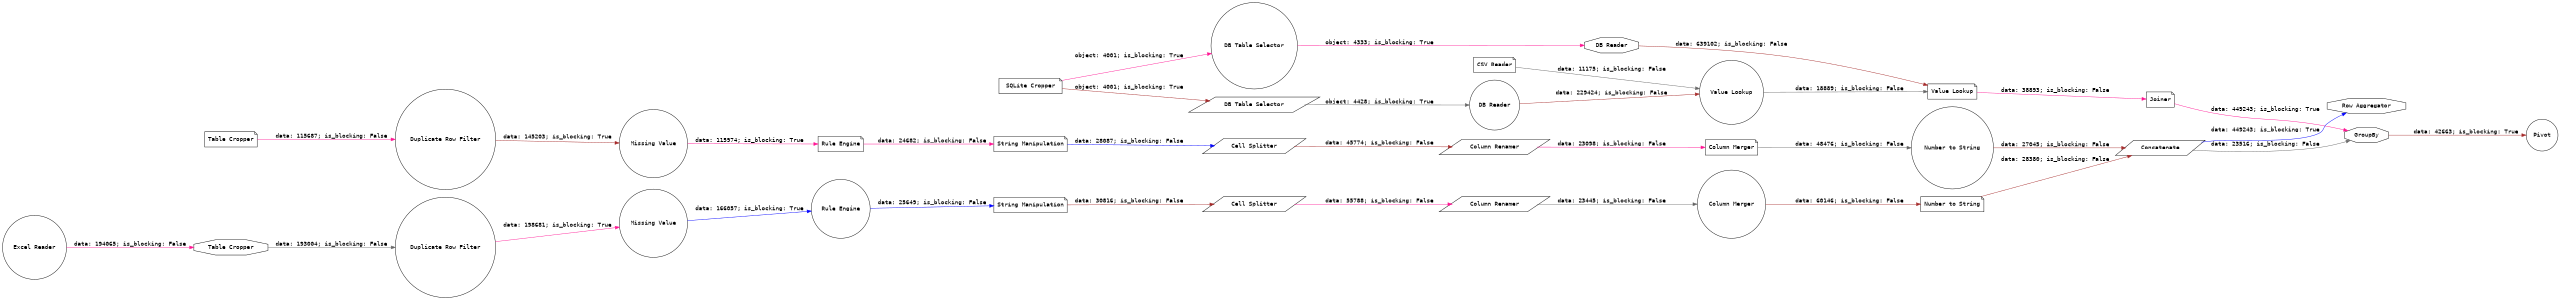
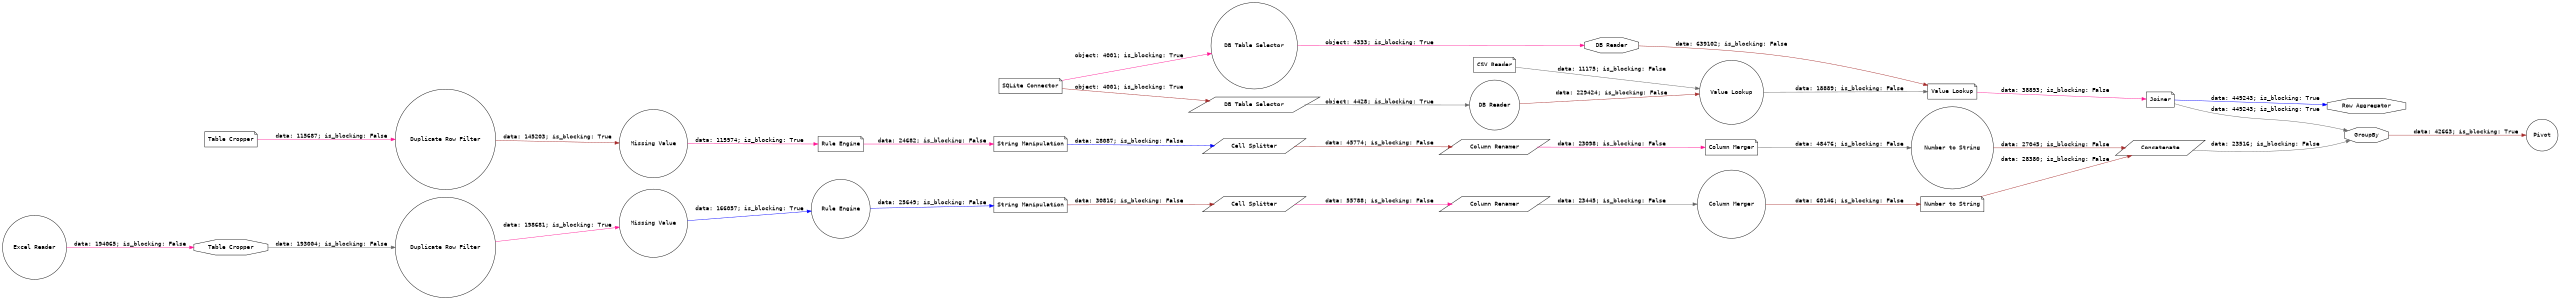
node "SQLite Cropper": label "SQLite Cropper" -> "SQLite Connector"
edge "Joiner" -> "GroupBy": color deeppink -> gray40
edge "Concatenate" -> "Row Aggregator": now "Joiner" -> "Row Aggregator"
